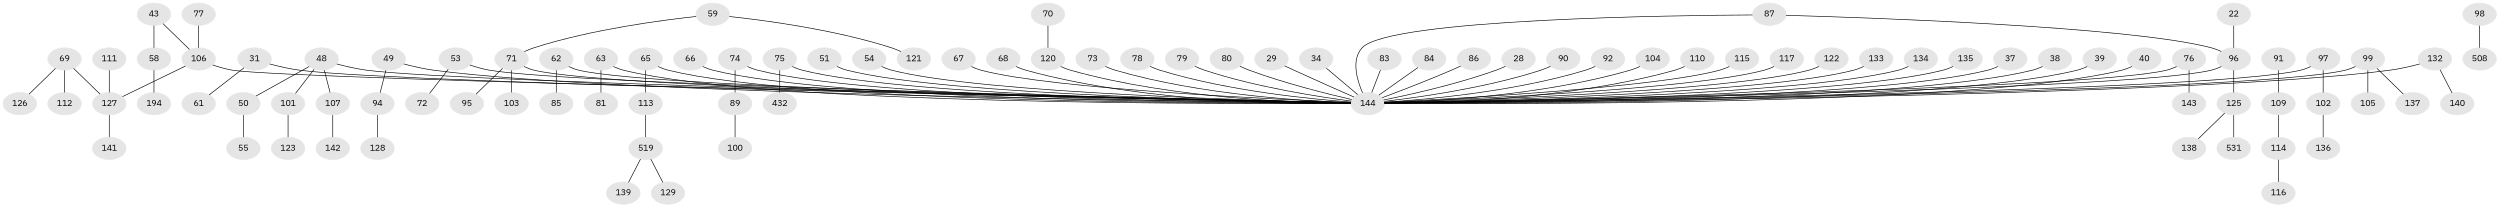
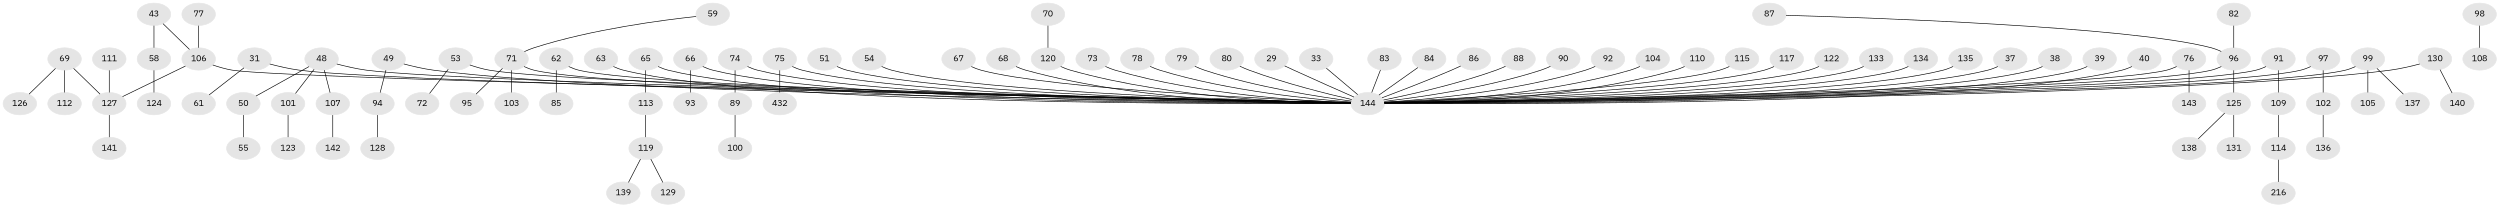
node "22": label "22" -> "82"
edge "87" -- "144": now "91" -- "144"
node "121": removed
node "34": label "34" -> "33"
node "28": label "28" -> "88"
node "132": label "132" -> "130"
node "508": label "508" -> "108"
node "194": label "194" -> "124"
node "81": removed
node "93": added
node "519": label "519" -> "119"
node "531": label "531" -> "131"
node "116": label "116" -> "216"
